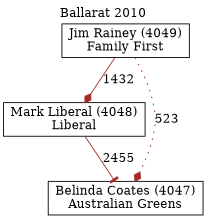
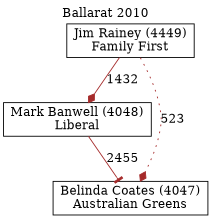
node "Jim Rainey (4049) Family First": label "Jim Rainey (4049) Family First" -> "Jim Rainey (4449) Family First"
node "Mark Liberal (4048) Liberal": label "Mark Liberal (4048) Liberal" -> "Mark Banwell (4048) Liberal"
